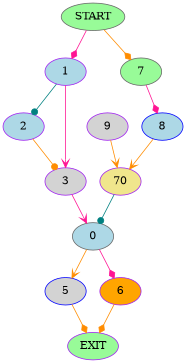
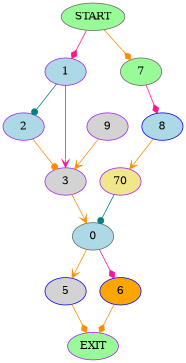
edge "9" -> "70": now "9" -> "3"
edge "3" -> "0": color deeppink -> darkorange
node "6": color purple -> blue
